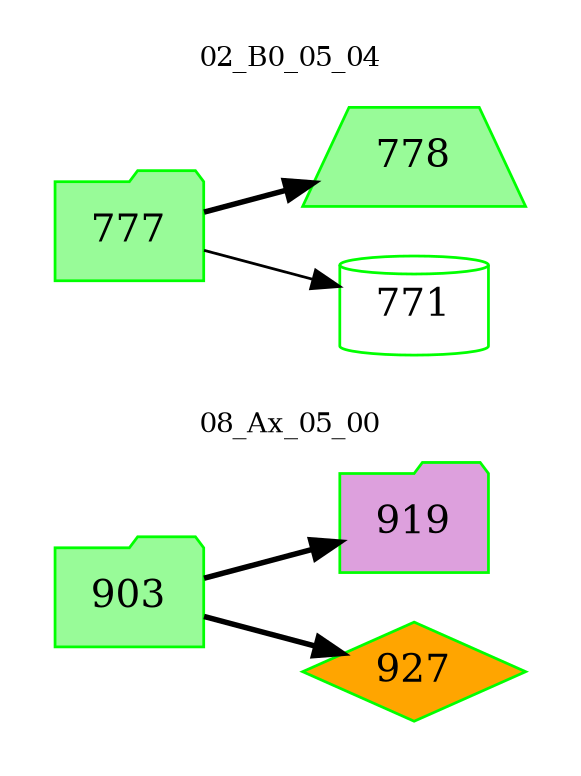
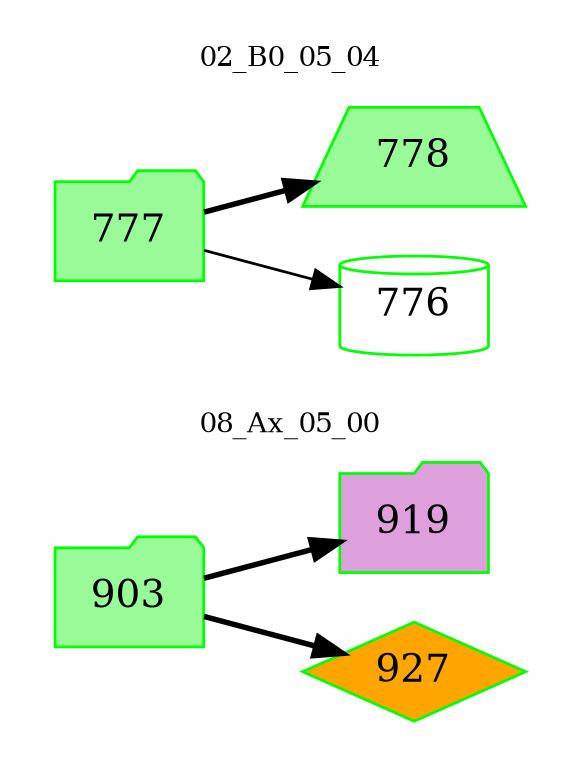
node "771": label "771" -> "776"
